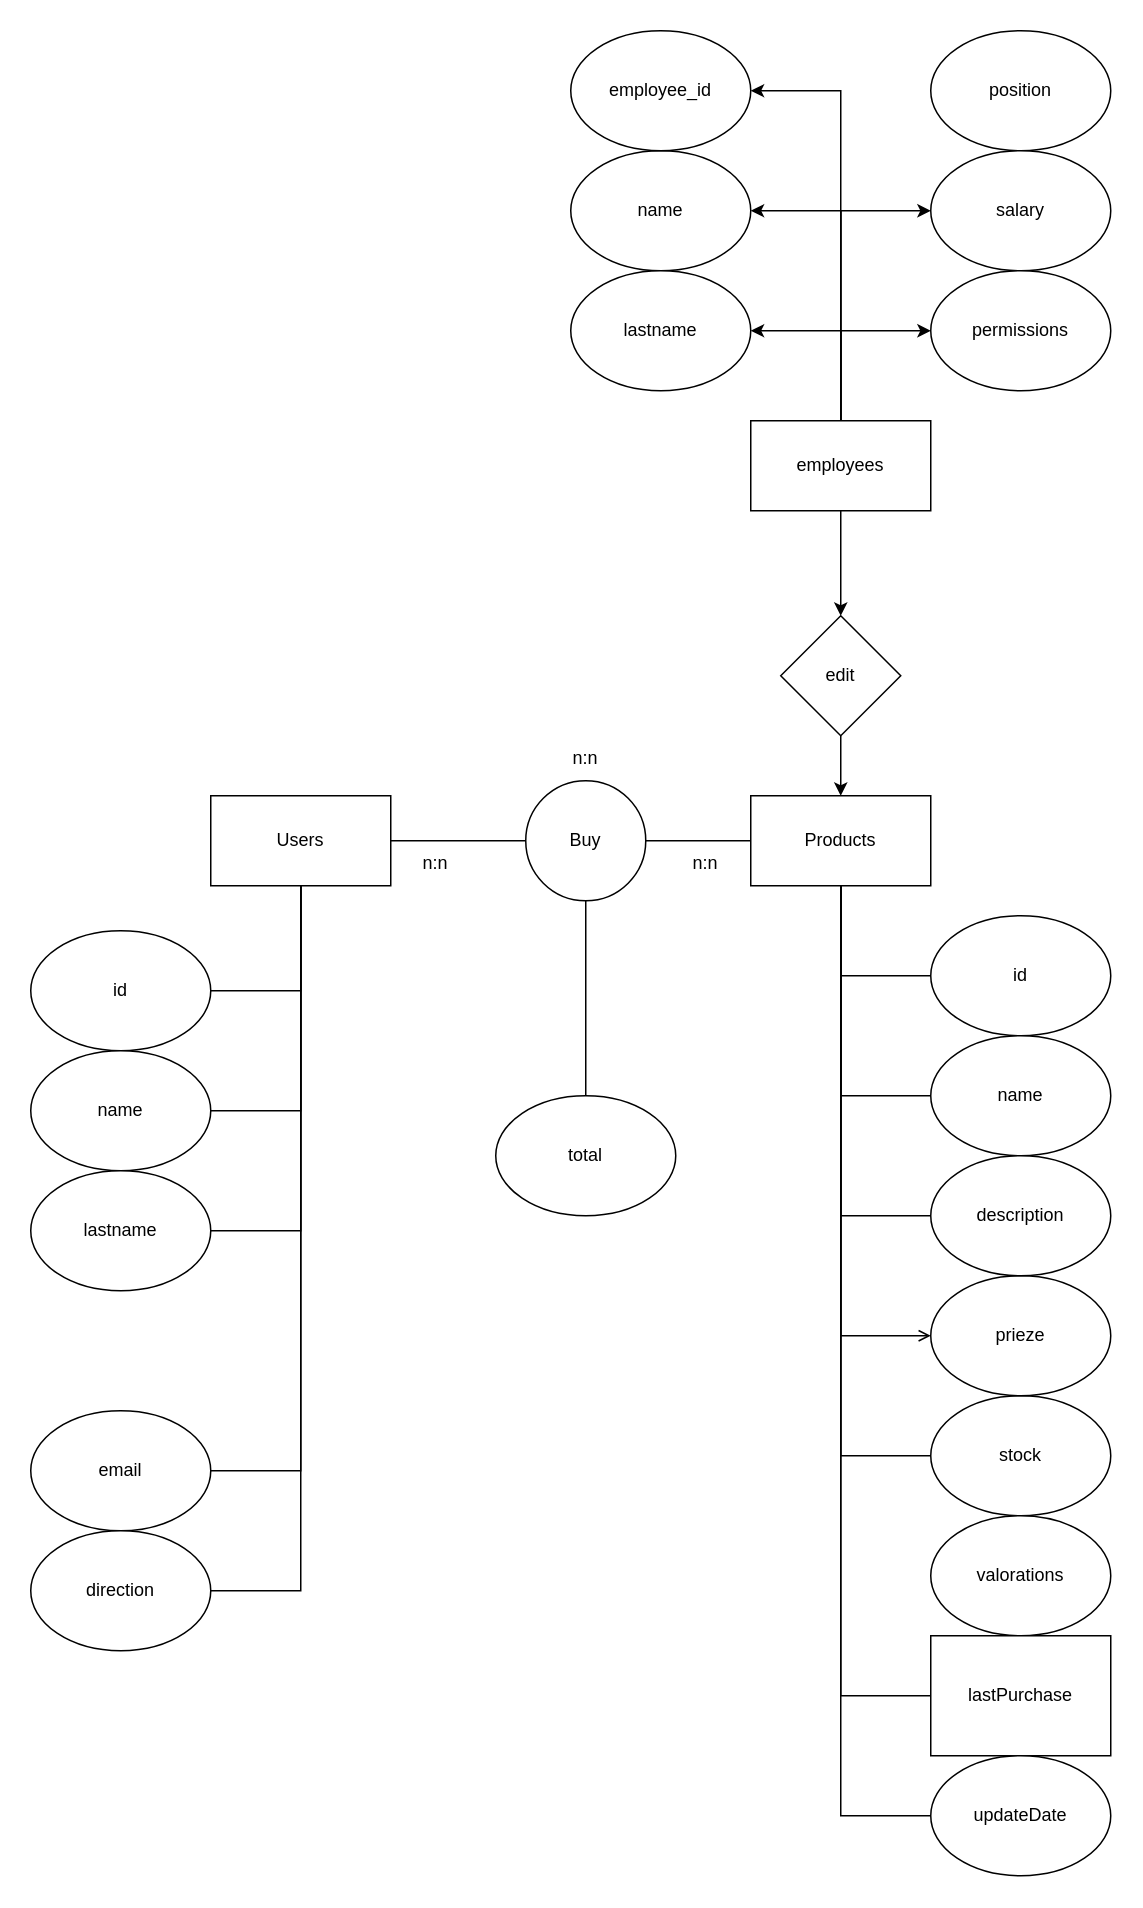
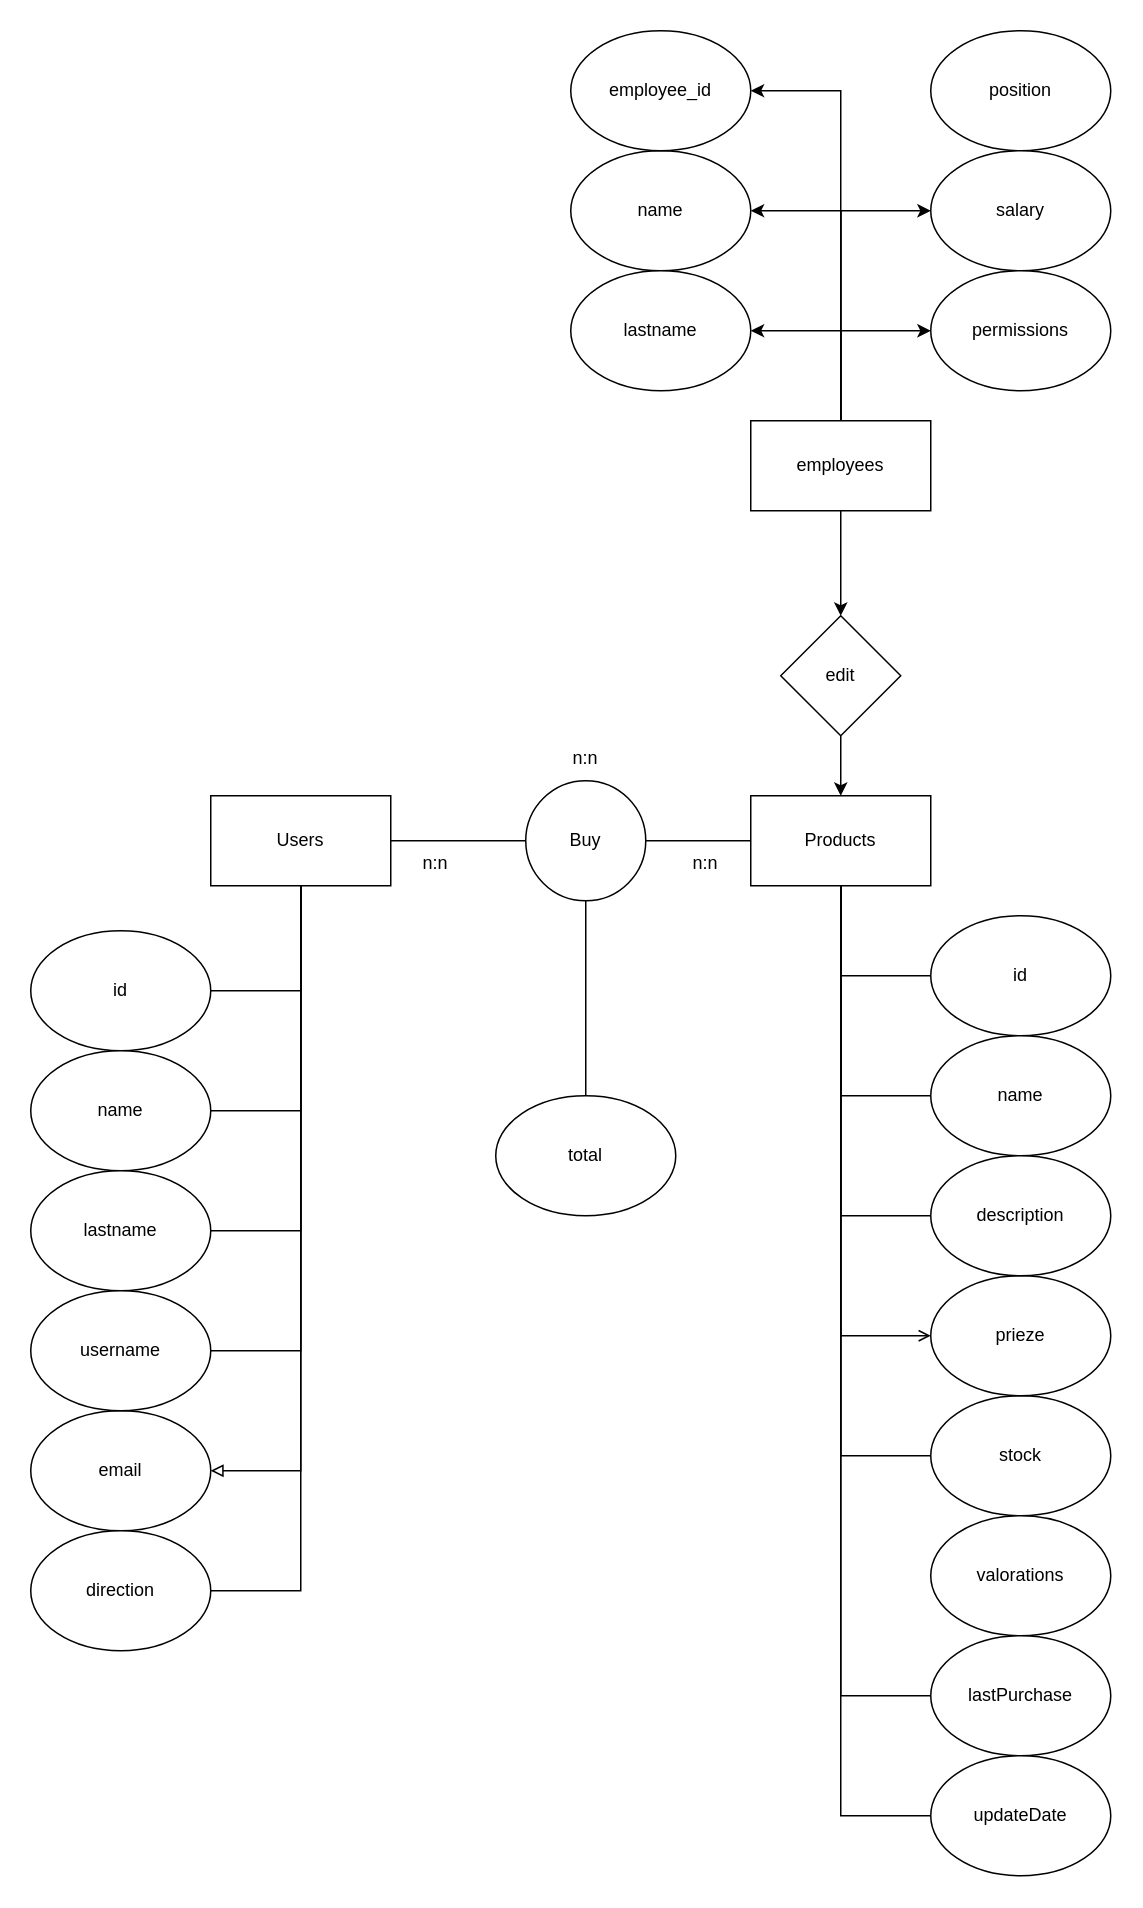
node "username": added
edge "Users" -- "username": added
edge "Users" -- "email": arrowhead none -> block
node "lastPurchase": shape rectangle -> ellipse
